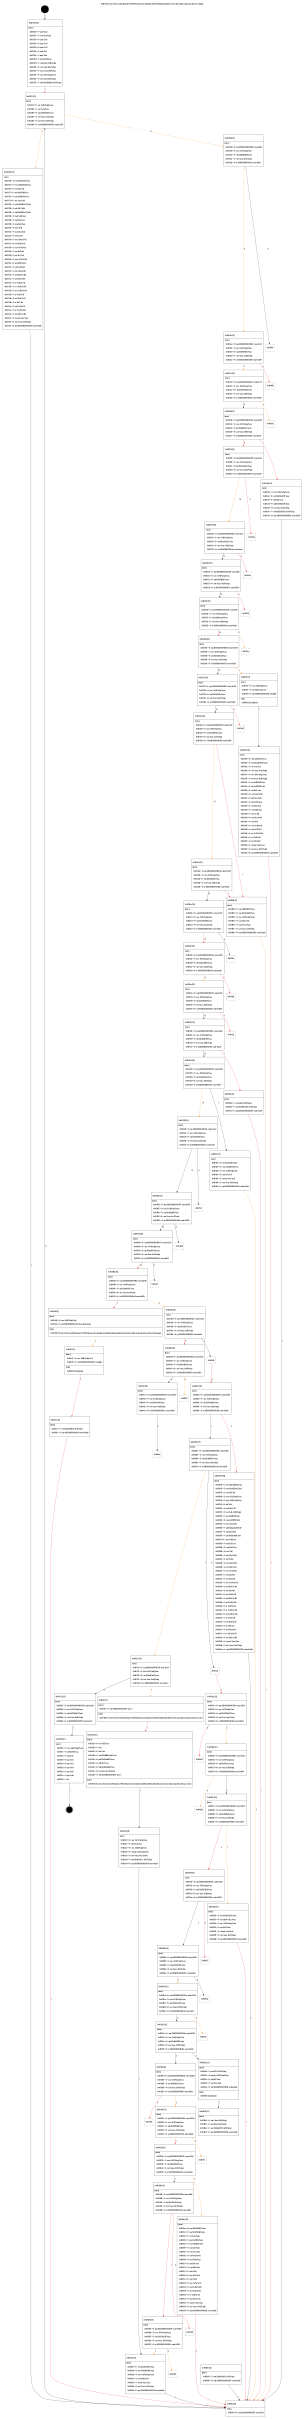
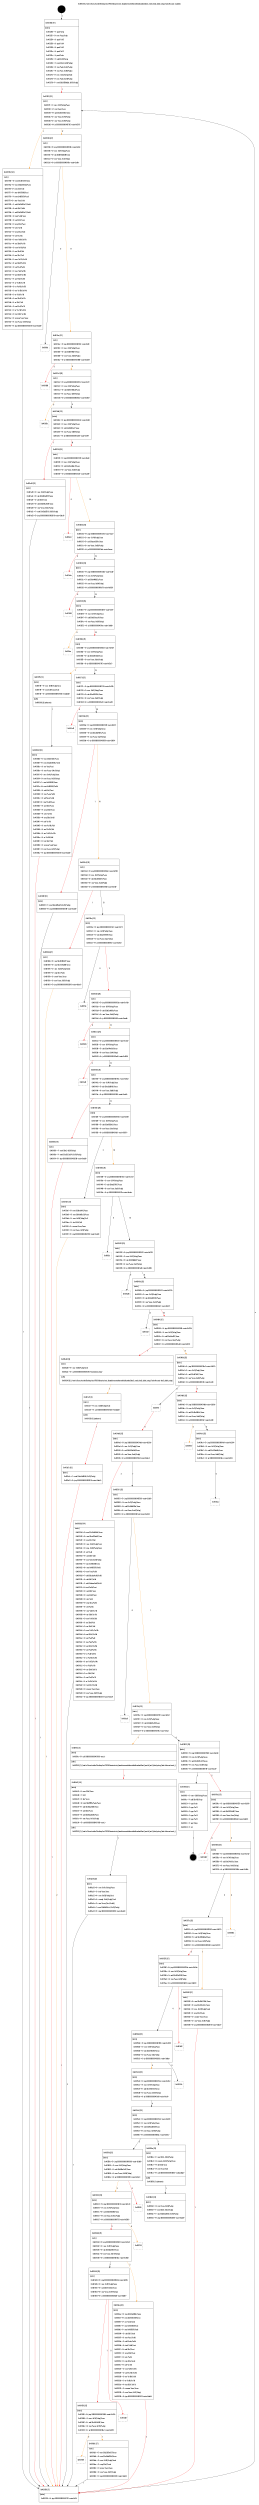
edge "0x40138a [25]" -> "0x40186b [27]": now "0x40138a [25]" -> "0x40185f [12]"
edge "0x401ca8" -> "0x40154c [25]": now "0x401533 [25]" -> "0x40154c [25]"
node "0x401e6f": removed
edge "0x401a29 [32]" -> "0x4018a1 [27]": now "0x401a29 [32]" -> "0x402018 [5]"
